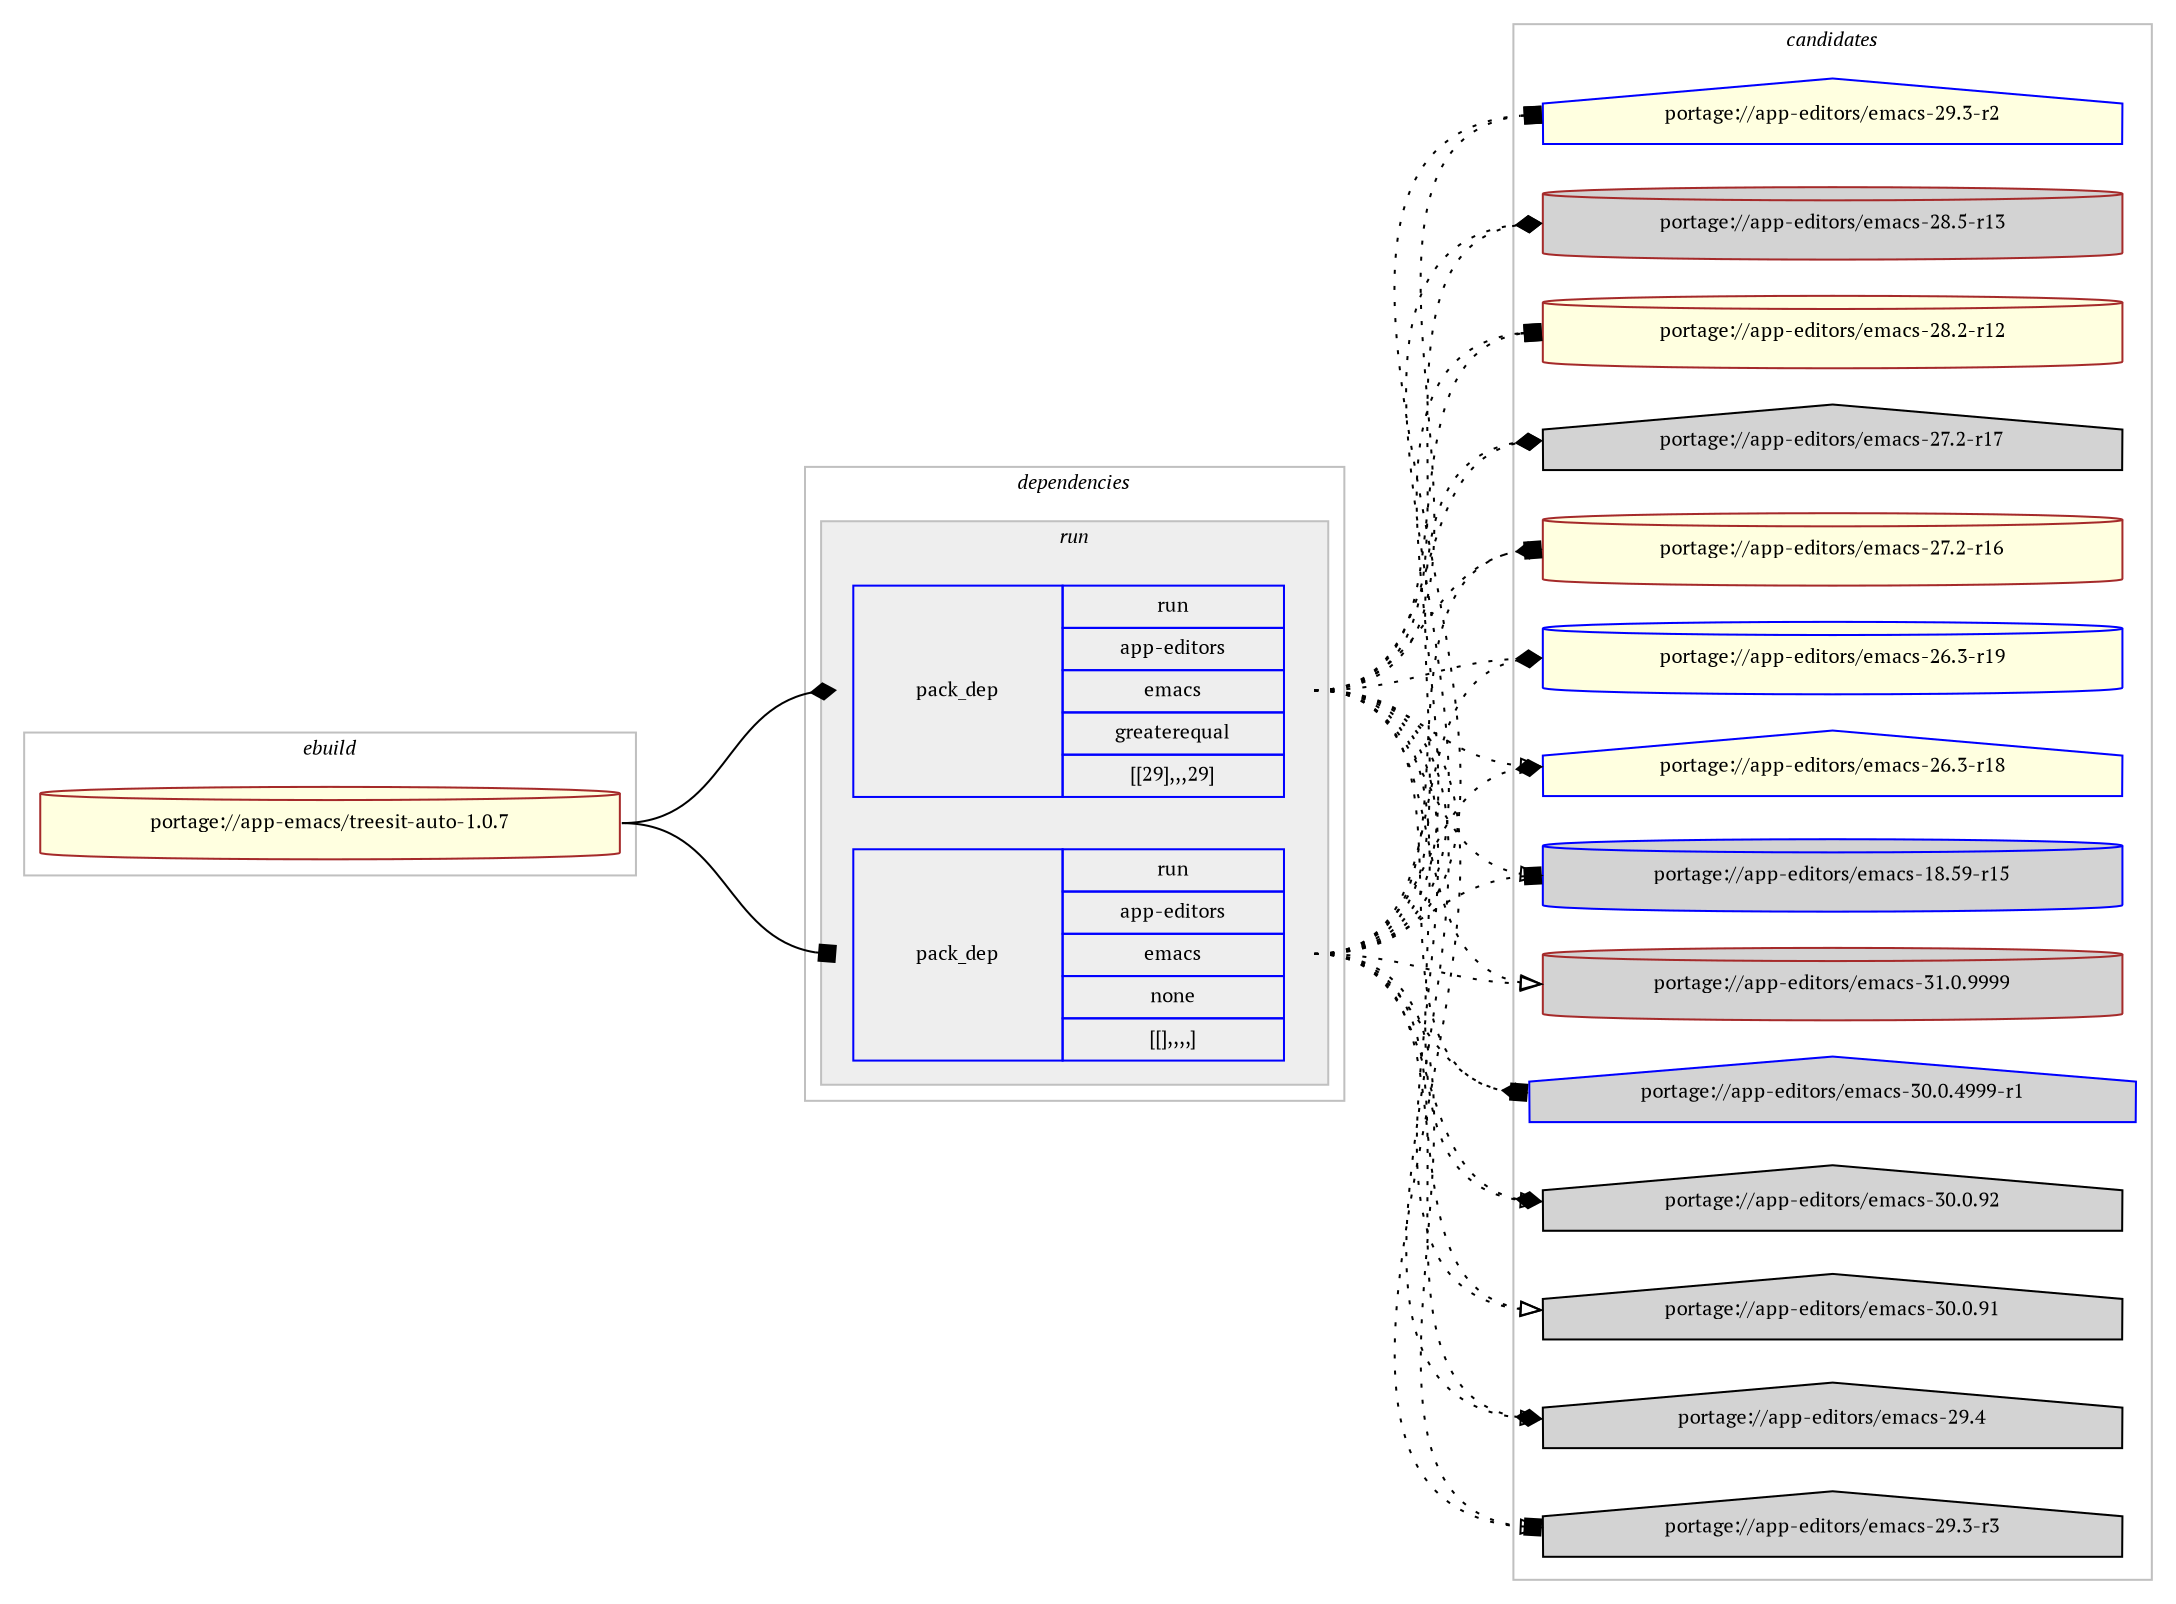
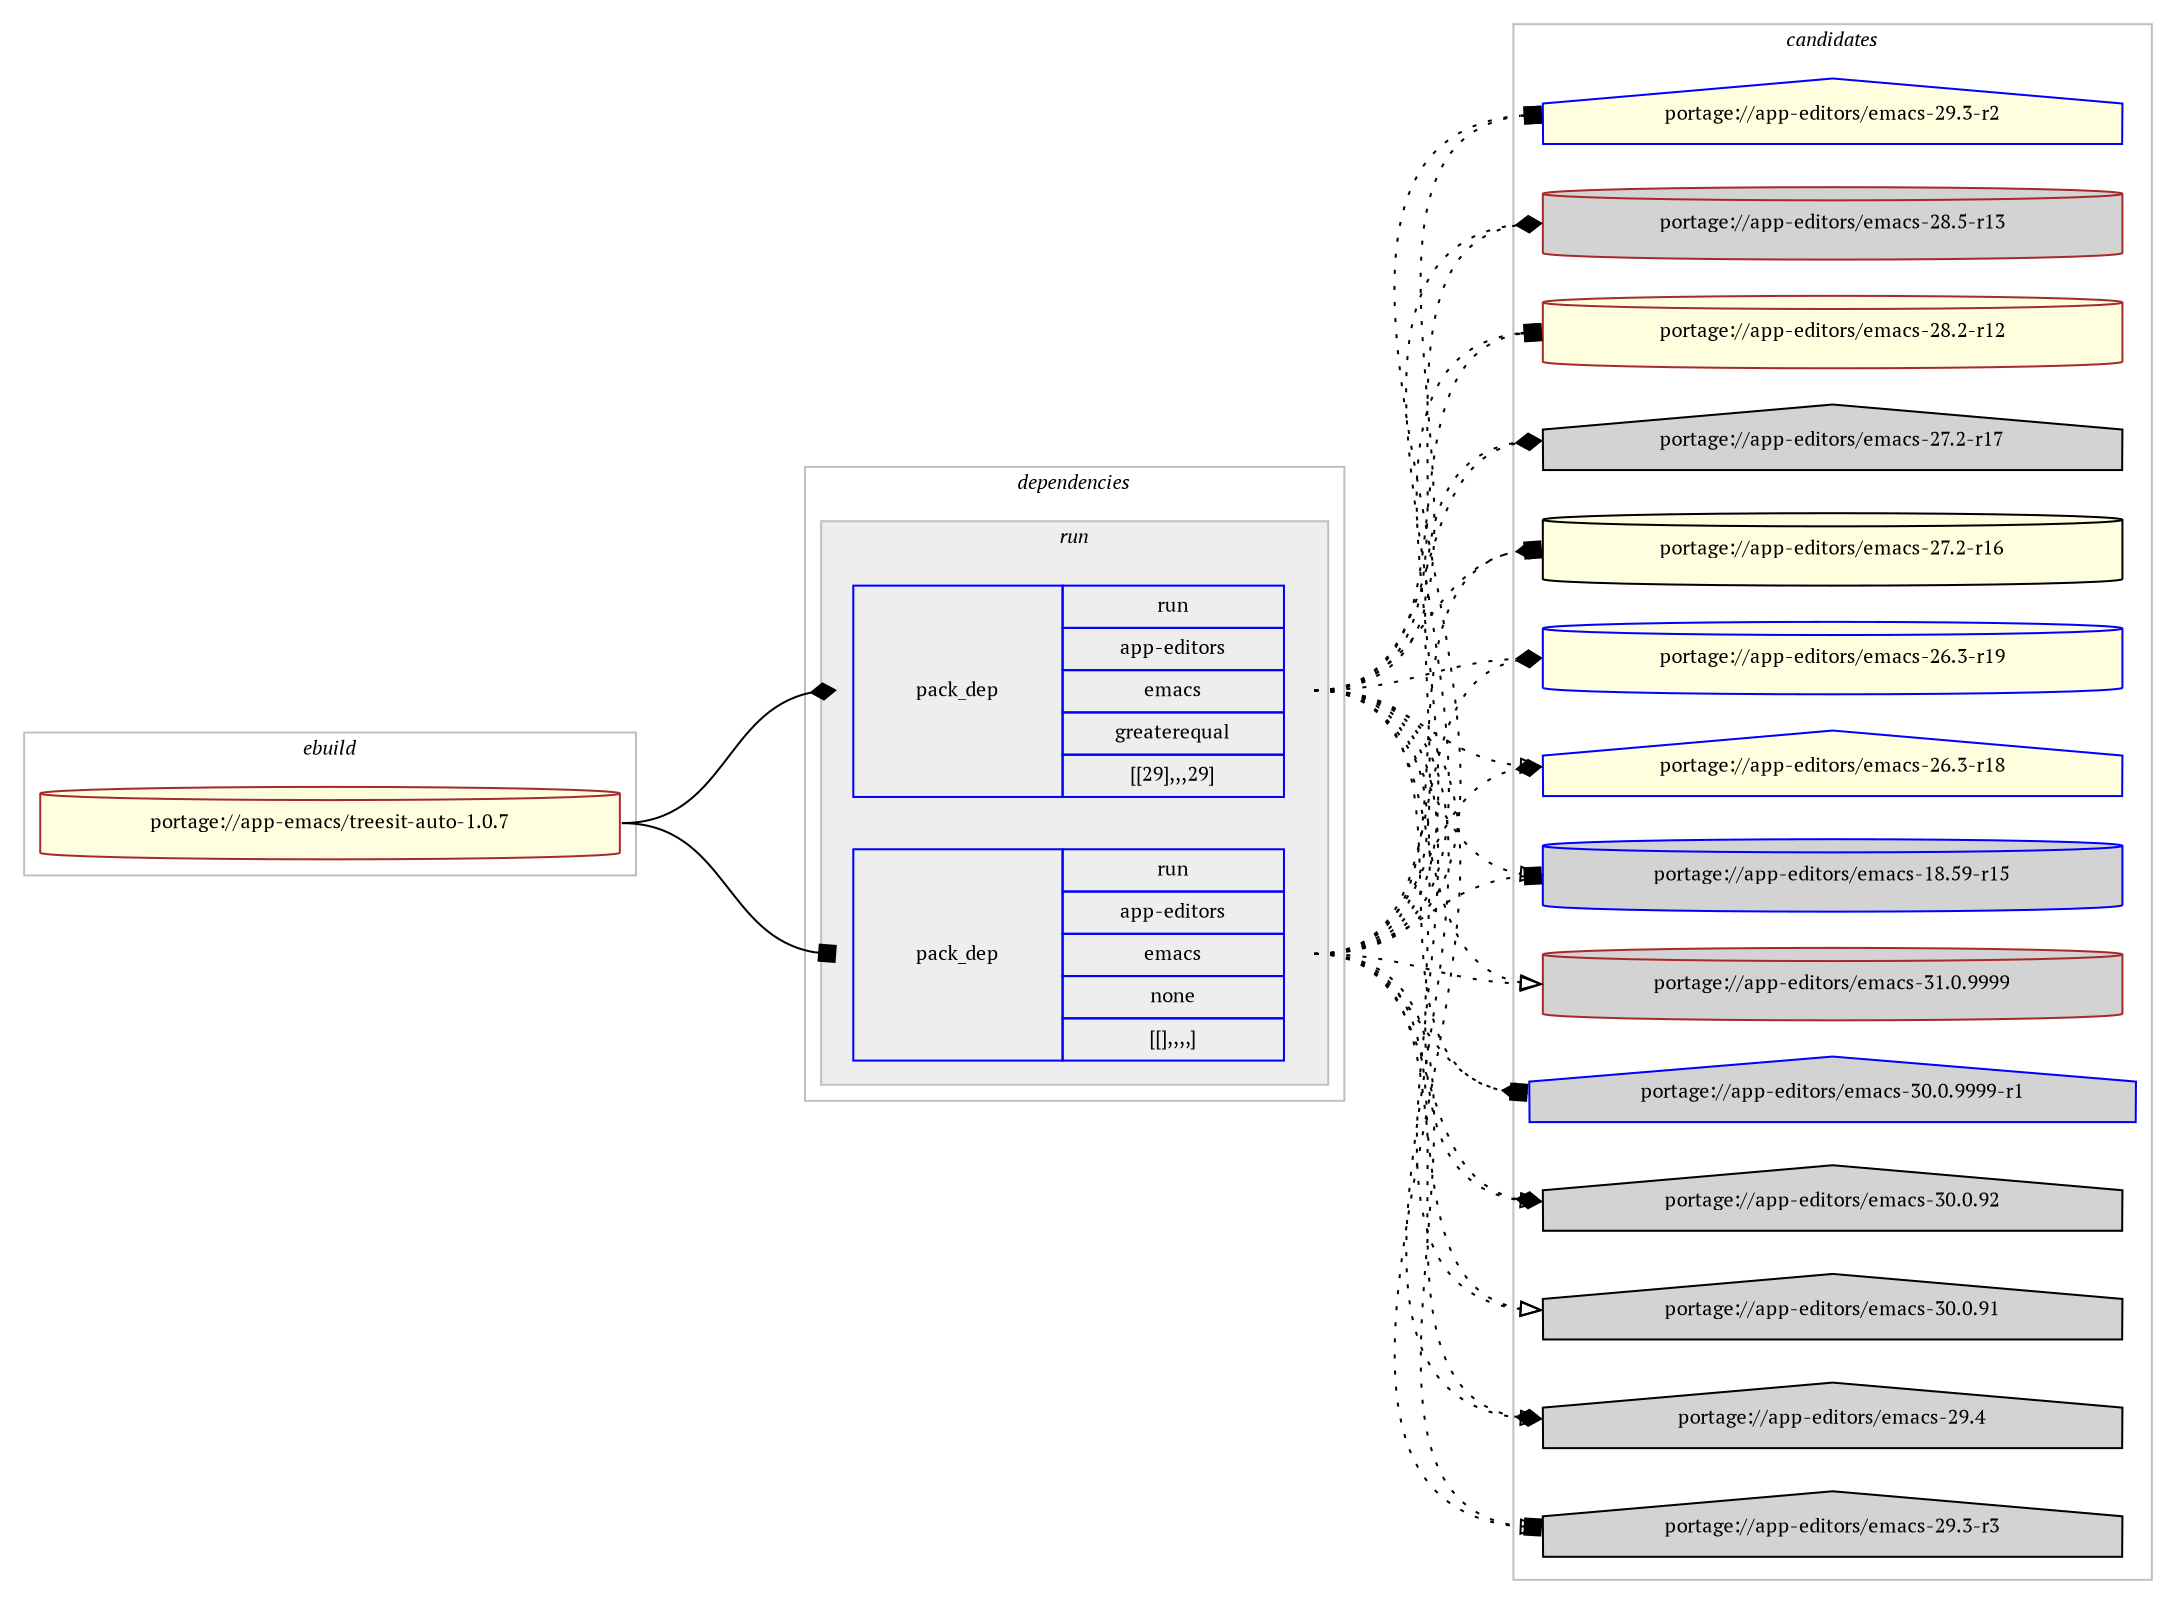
node "portage://app-editors/emacs-27.2-r16": color brown -> black
node "portage://app-editors/emacs-30.0.4999-r1": label "portage://app-editors/emacs-30.0.4999-r1" -> "portage://app-editors/emacs-30.0.9999-r1"
